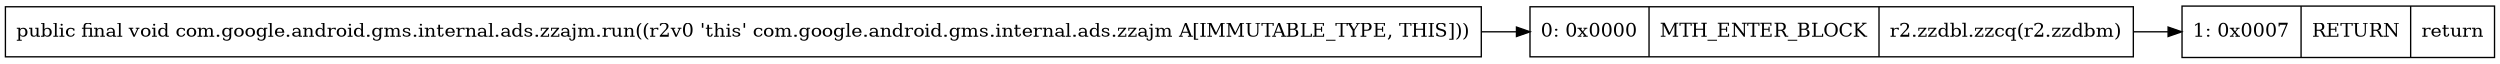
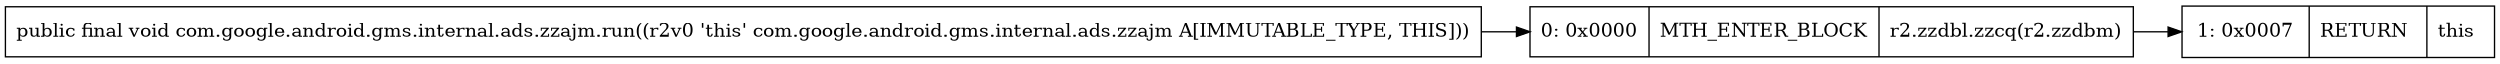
node "1: 0x0007": text "return" -> "this"
